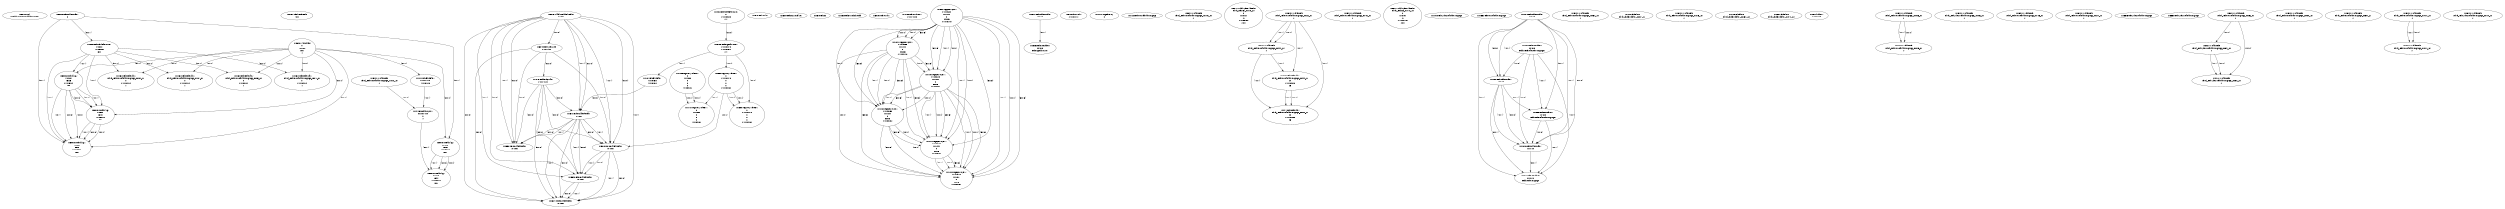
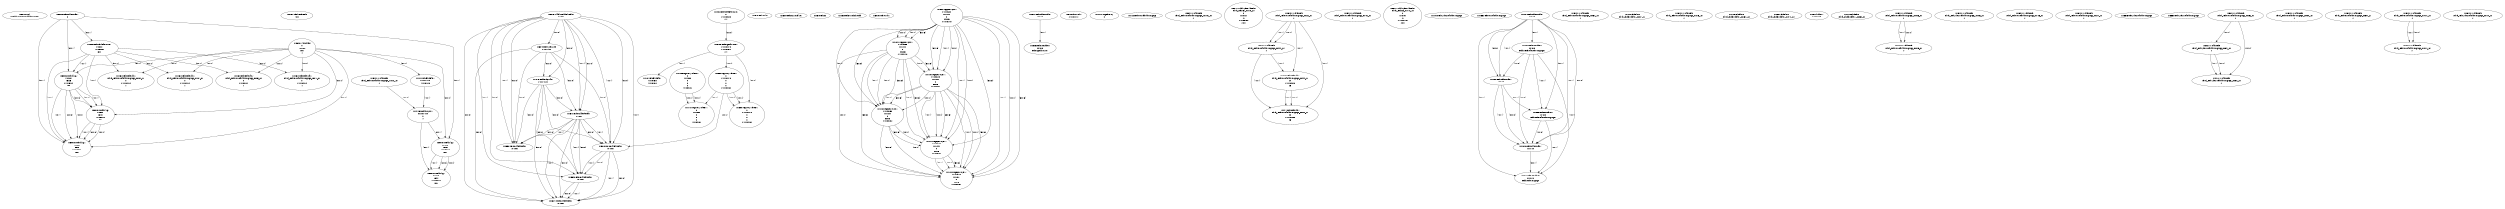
node "4276690.GetVersionExW 2147417420": removed
node "4247263.FindClose retval_FindFirstFileW_33958_32": added
edge "4244018.GetModuleHandleW 4244120" -> "4244024.GetProcAddress 9441320 GetThreadPreferredUILanguages": added, label "(0-->1)"
edge "4254480.GetModuleHandleW 0" -> "4250073.LoadStringW 4194304 65485 2147409468 4096": added, label "(0-->1)"
edge "4243965.InitializeCriticalSection 6917004" -> "4214413.GetStartupInfoW 2147417624": added, label "(0-->0)"
edge "4246014.FindFirstFileW 2147406542 2147407064" -> "4245418.EnterCriticalSection 6917004": now "4250188.GetSystemInfo 2147417660" -> "4245418.EnterCriticalSection 6917004"
edge "4248145.LoadLibraryExW 3224341740 0 2" -> "4250073.LoadStringW 9441340 65485 2147409468 4096": added, label "(0-->1)"
edge "4244044.GetModuleHandleW 4244120" -> "4244076.GetProcAddress 9441320 GetThreadUILanguage": removed, label "(0-->1)"
